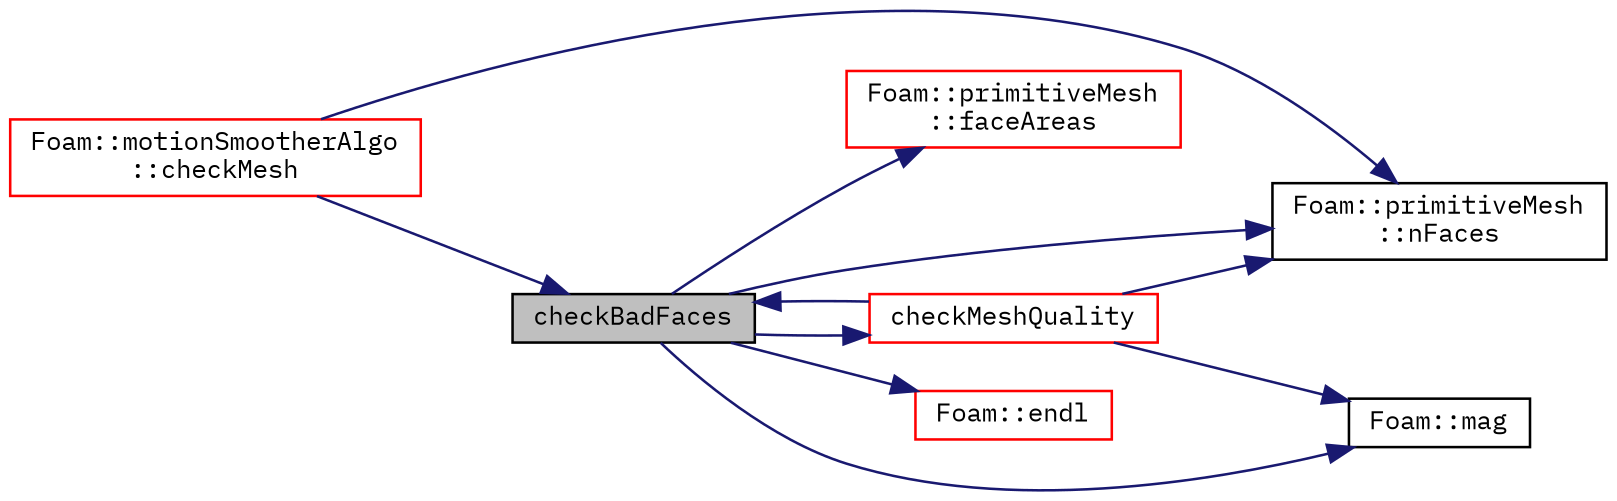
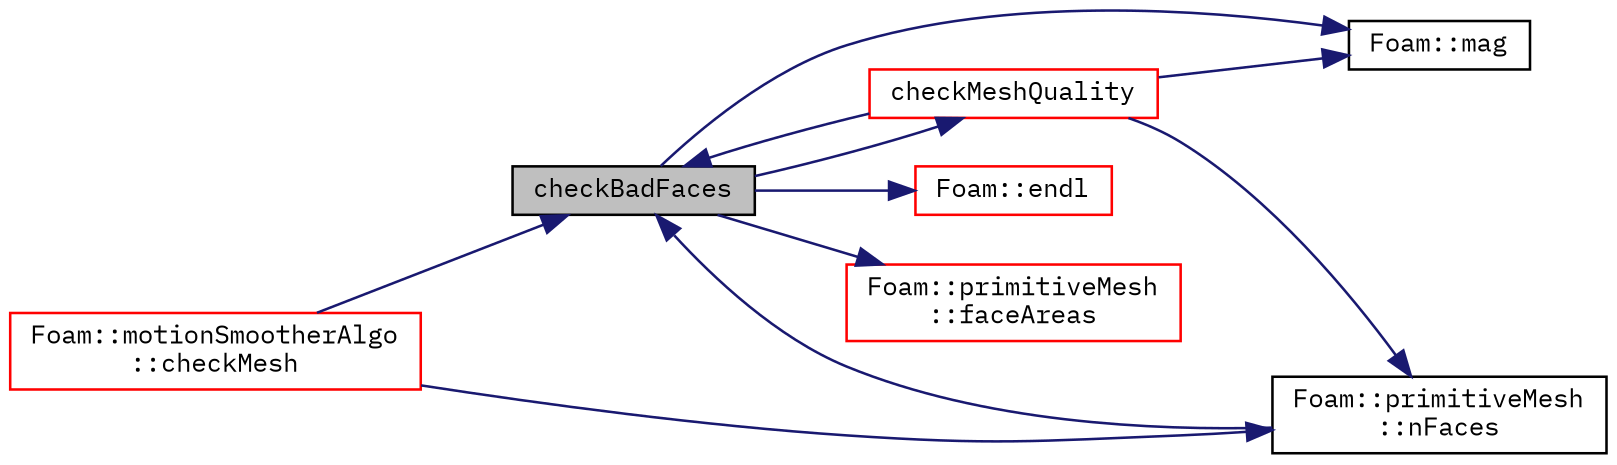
edge "checkBadFaces" -> "Foam::primitiveMesh ::nFaces": reversed
